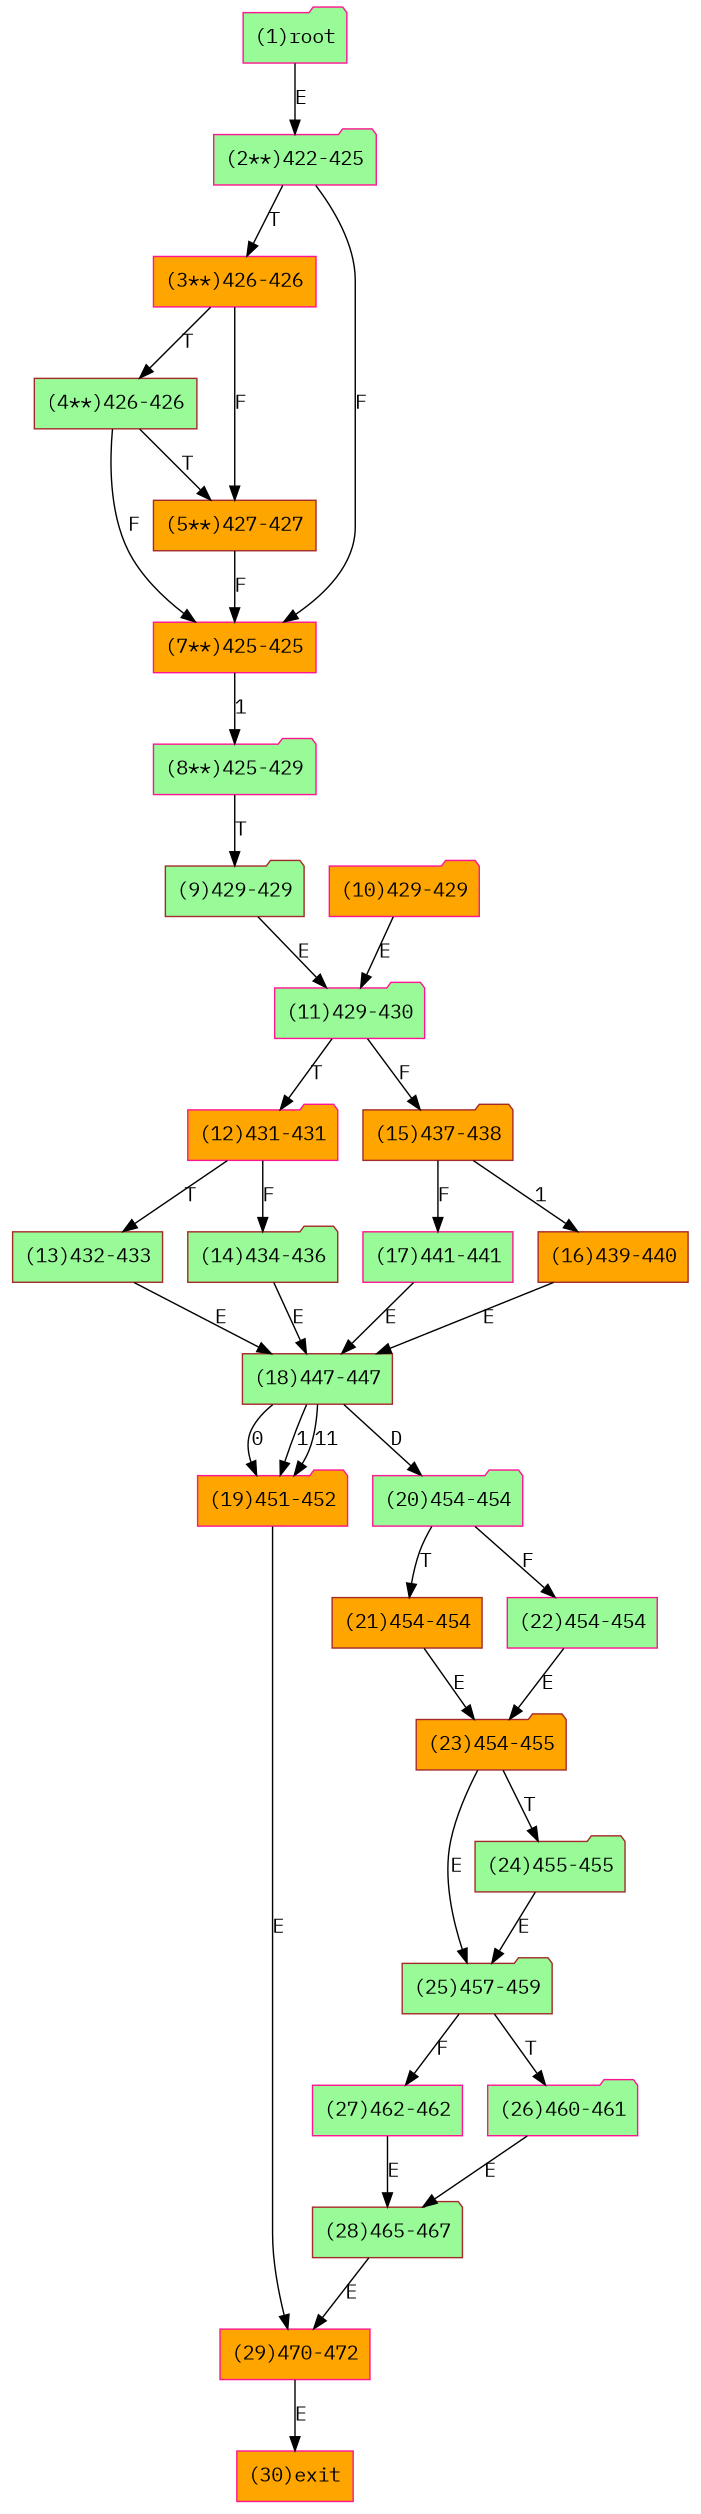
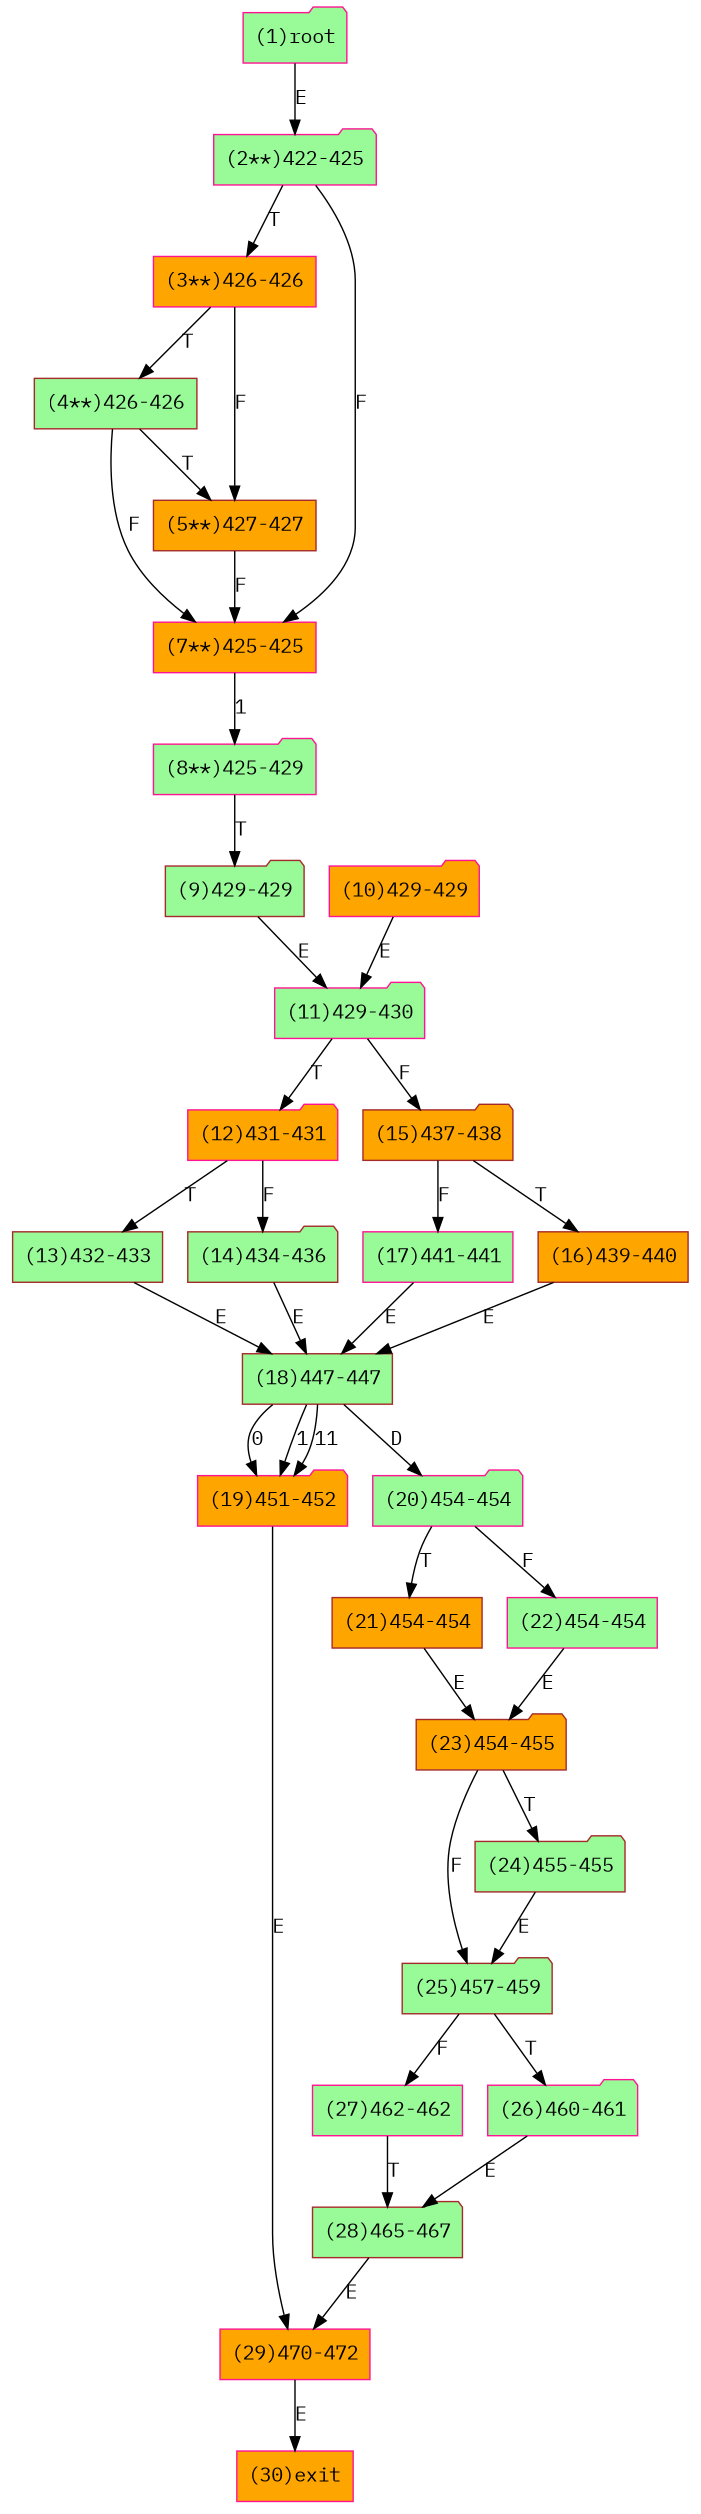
edge "(15)437-438" -> "(16)439-440": label "1" -> "T"
edge "(23)454-455" -> "(25)457-459": label "E" -> "F"
edge "(27)462-462" -> "(28)465-467": label "E" -> "T"
